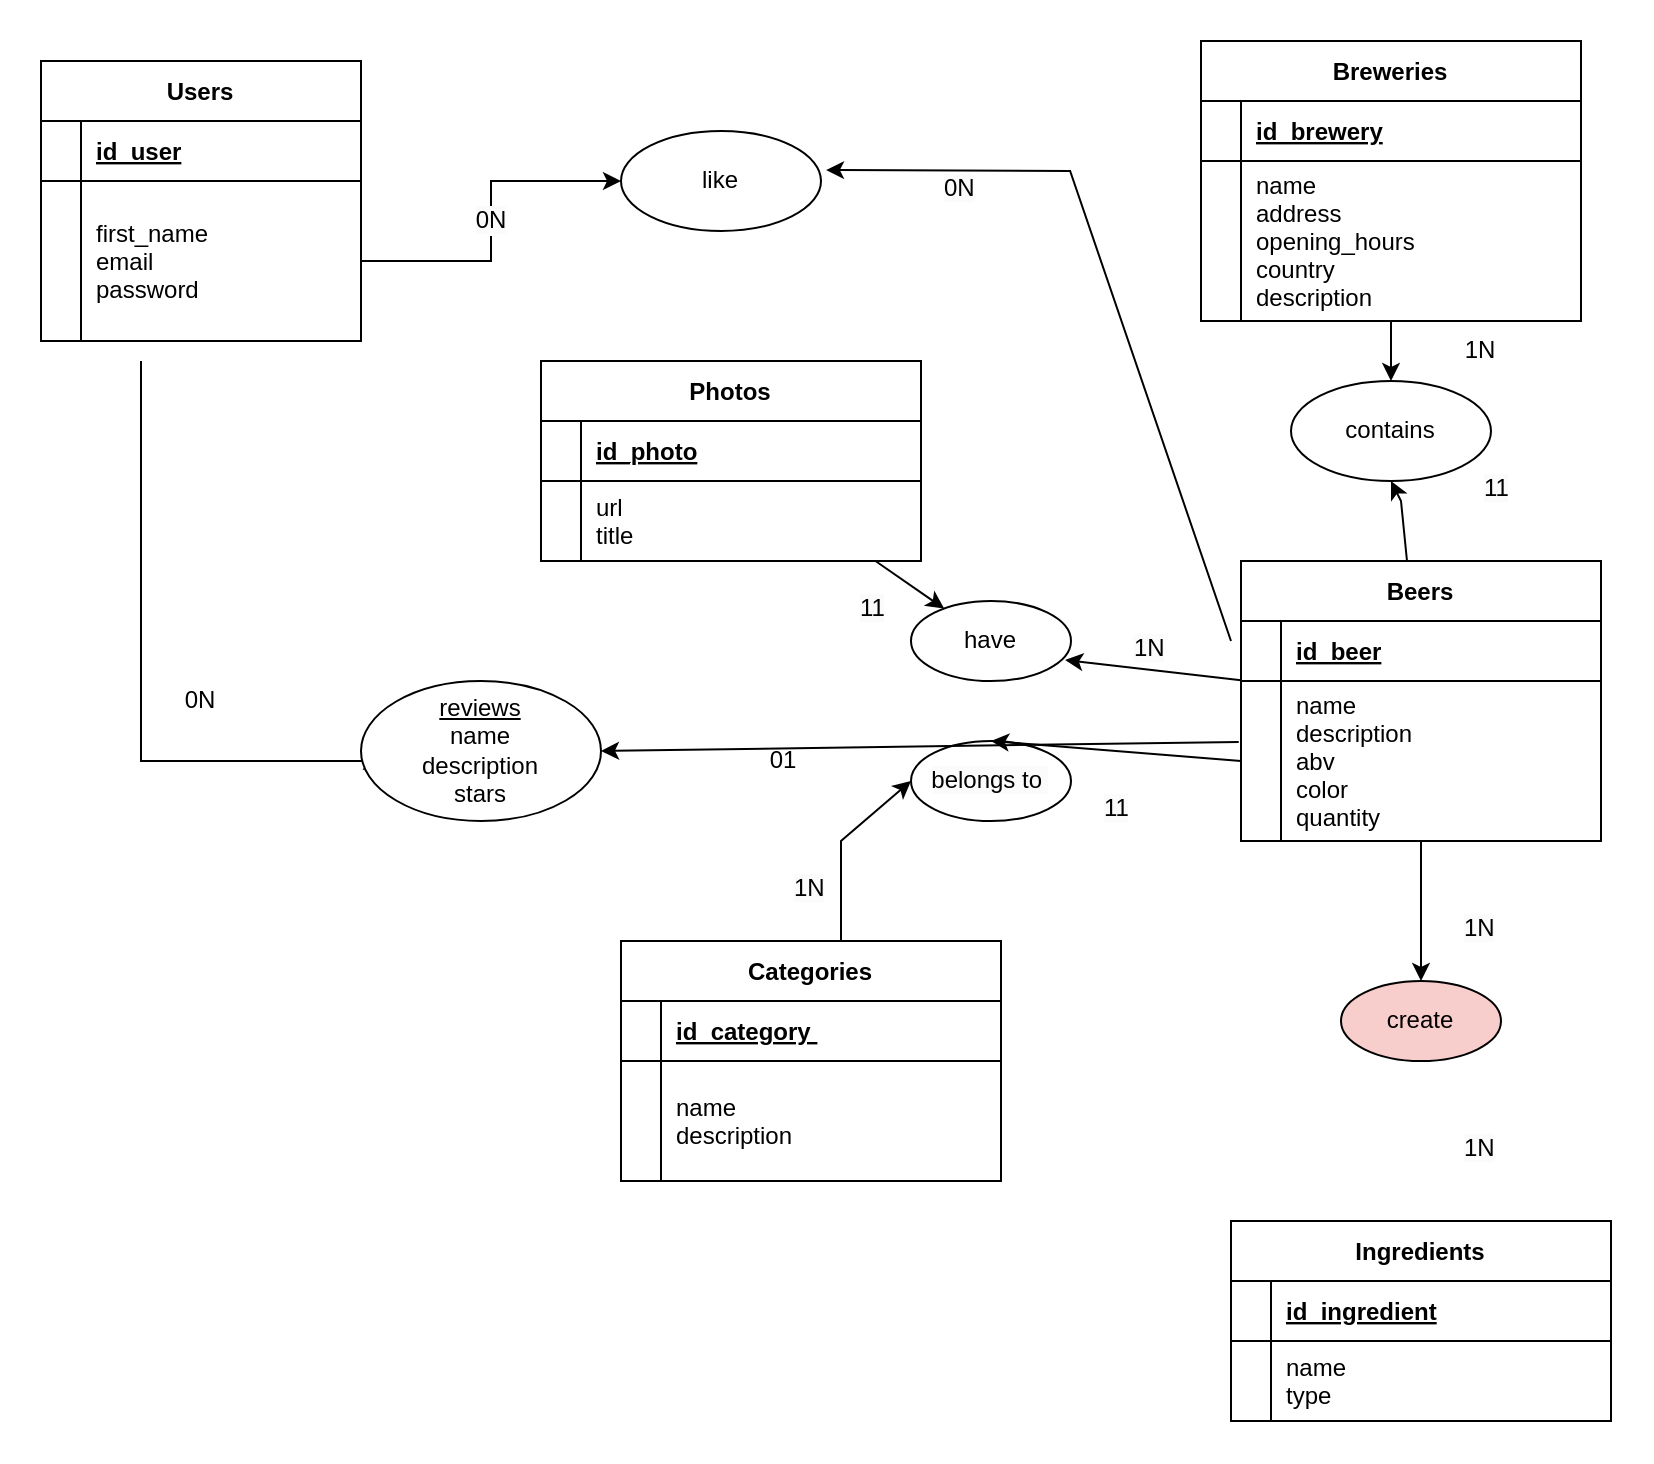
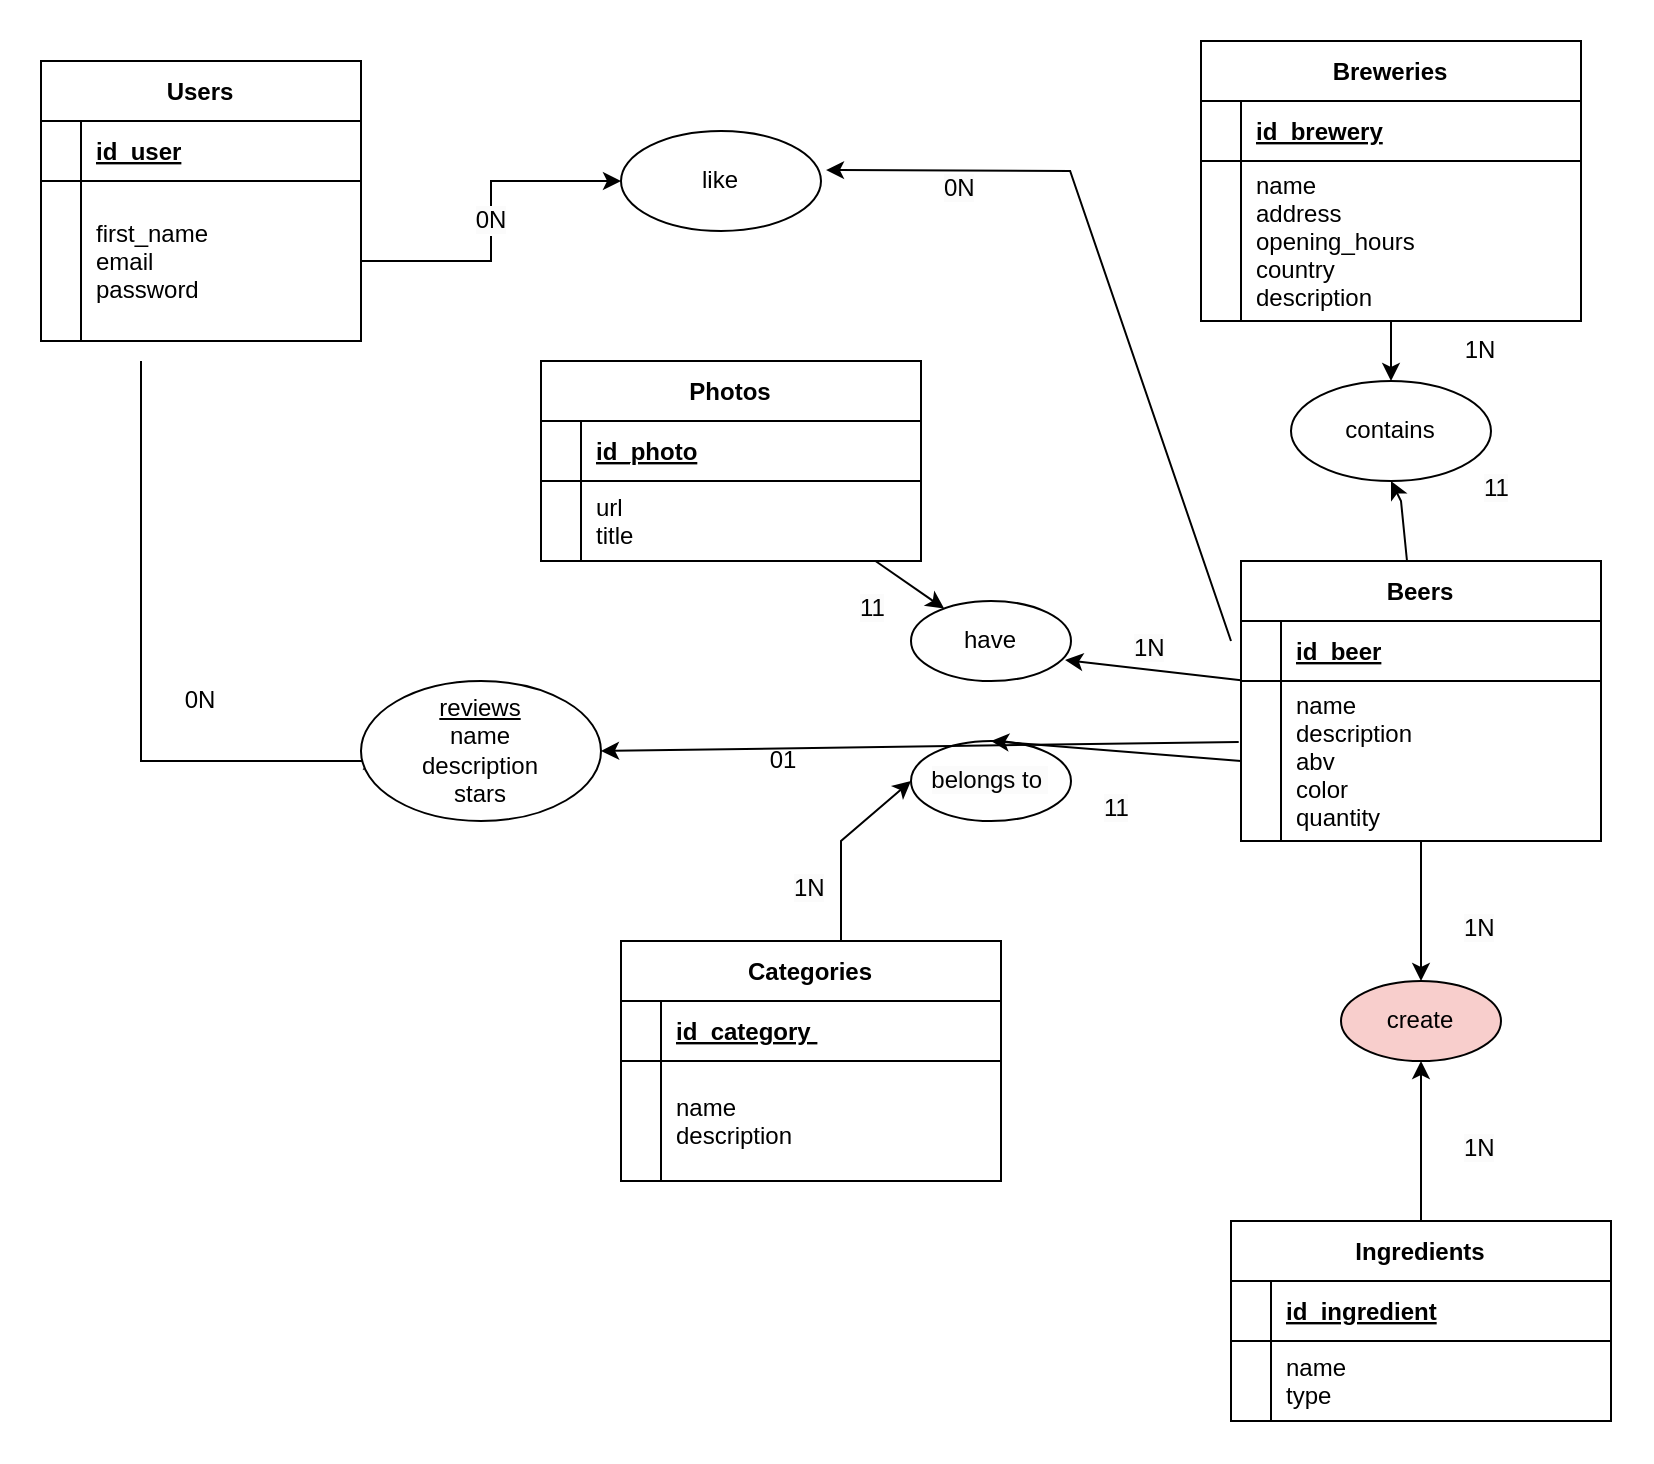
edge "Ingredients" -> "create": added
